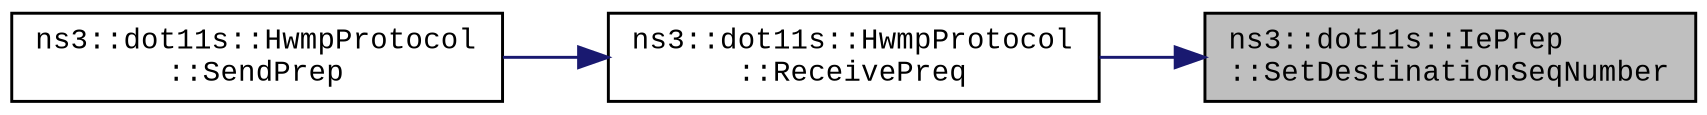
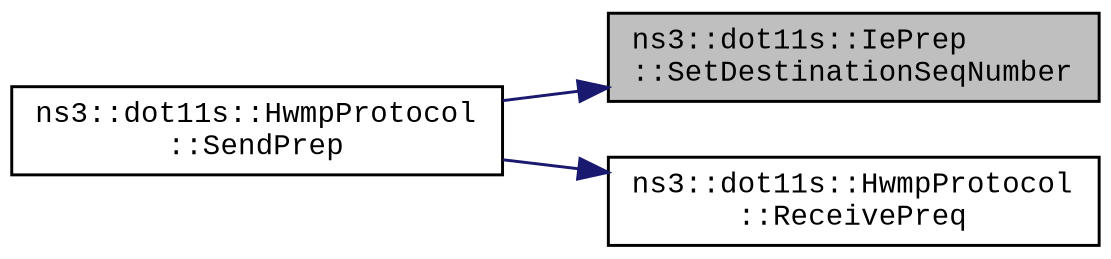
edge "ns3::dot11s::HwmpProtocol ::ReceivePreq" -> "ns3::dot11s::IePrep ::SetDestinationSeqNumber": now "ns3::dot11s::HwmpProtocol ::SendPrep" -> "ns3::dot11s::IePrep ::SetDestinationSeqNumber"
